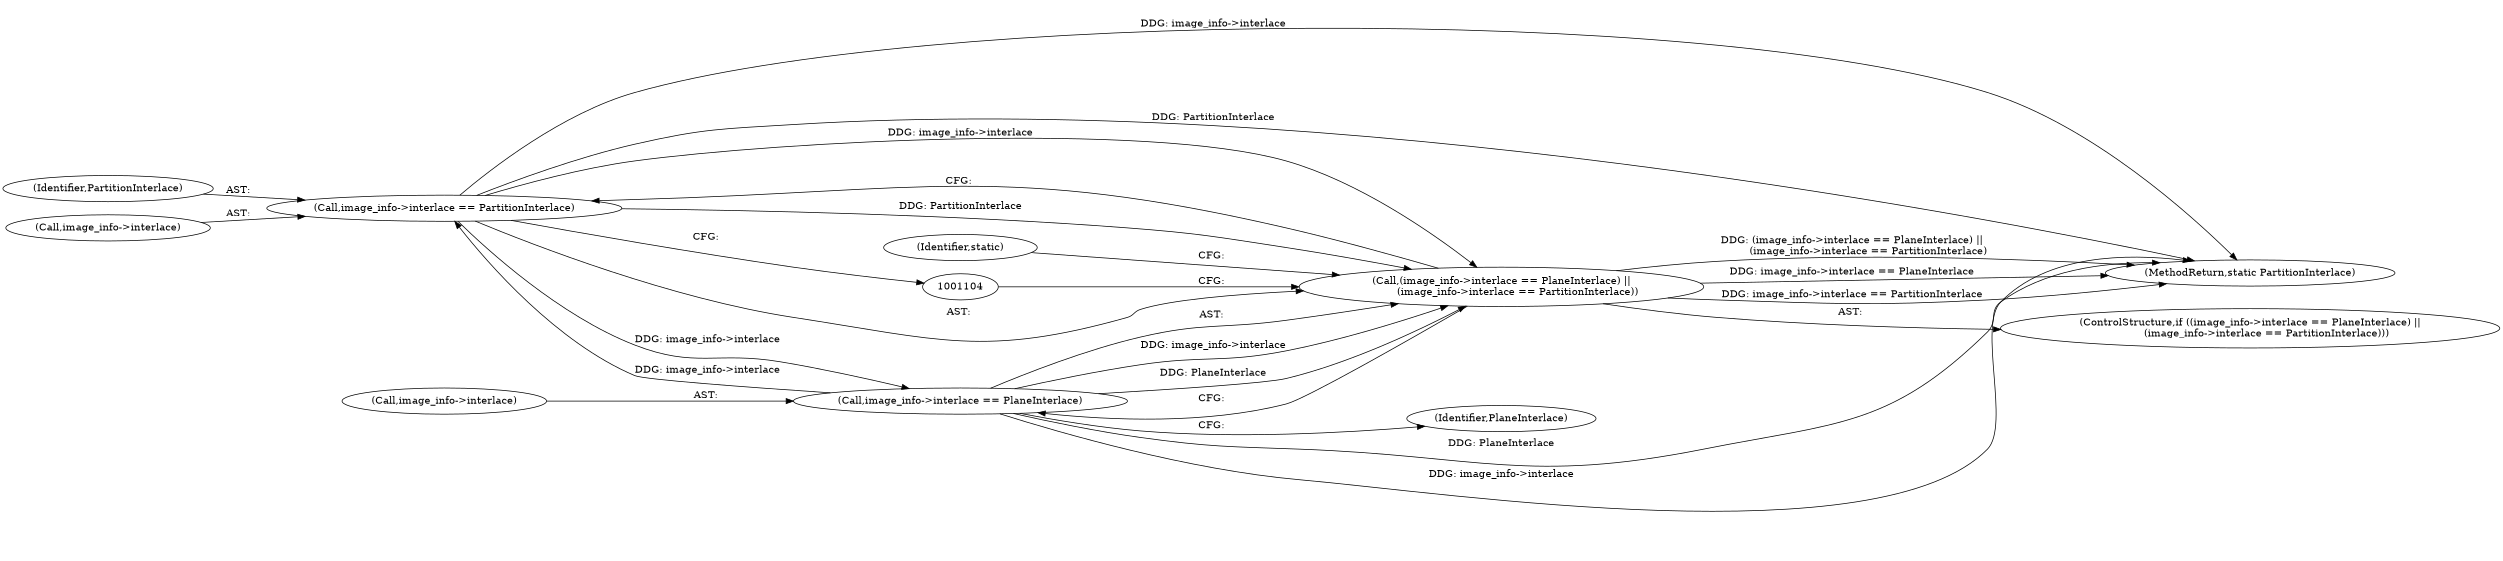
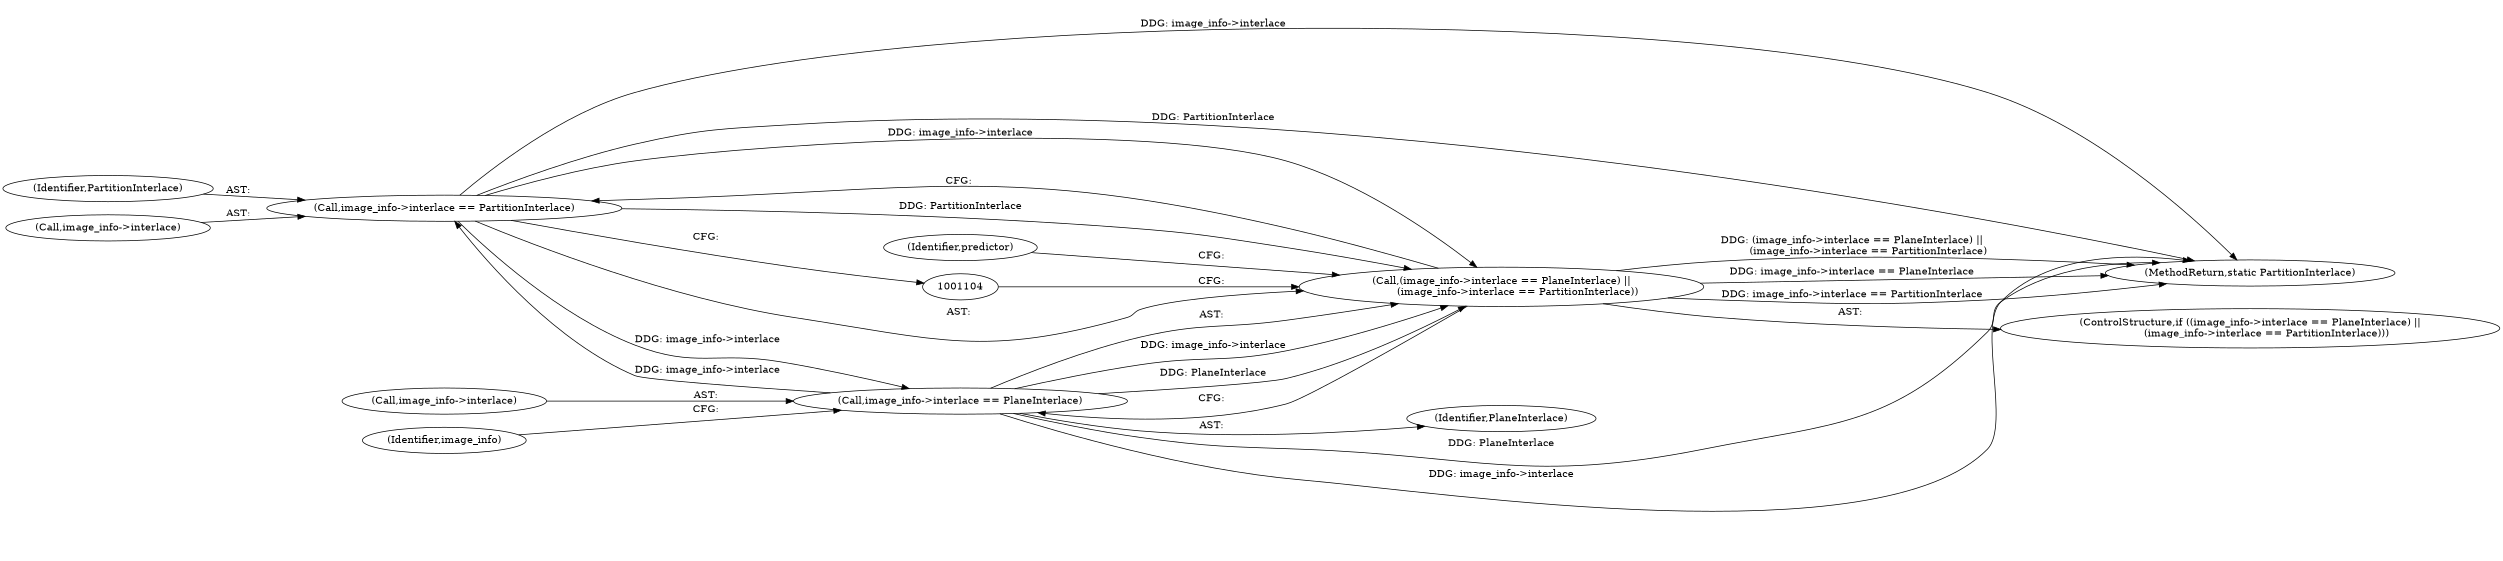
node "(Identifier,static)": label "(Identifier,static)" -> "(Identifier,predictor)"
edge "(Call,image_info->interlace == PlaneInterlace)" -> "(Identifier,PlaneInterlace)": label "CFG: " -> "AST: "
node "(Identifier,image_info)": added
